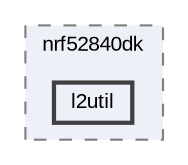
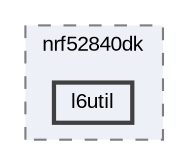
node "l2util": label "l2util" -> "l6util"
